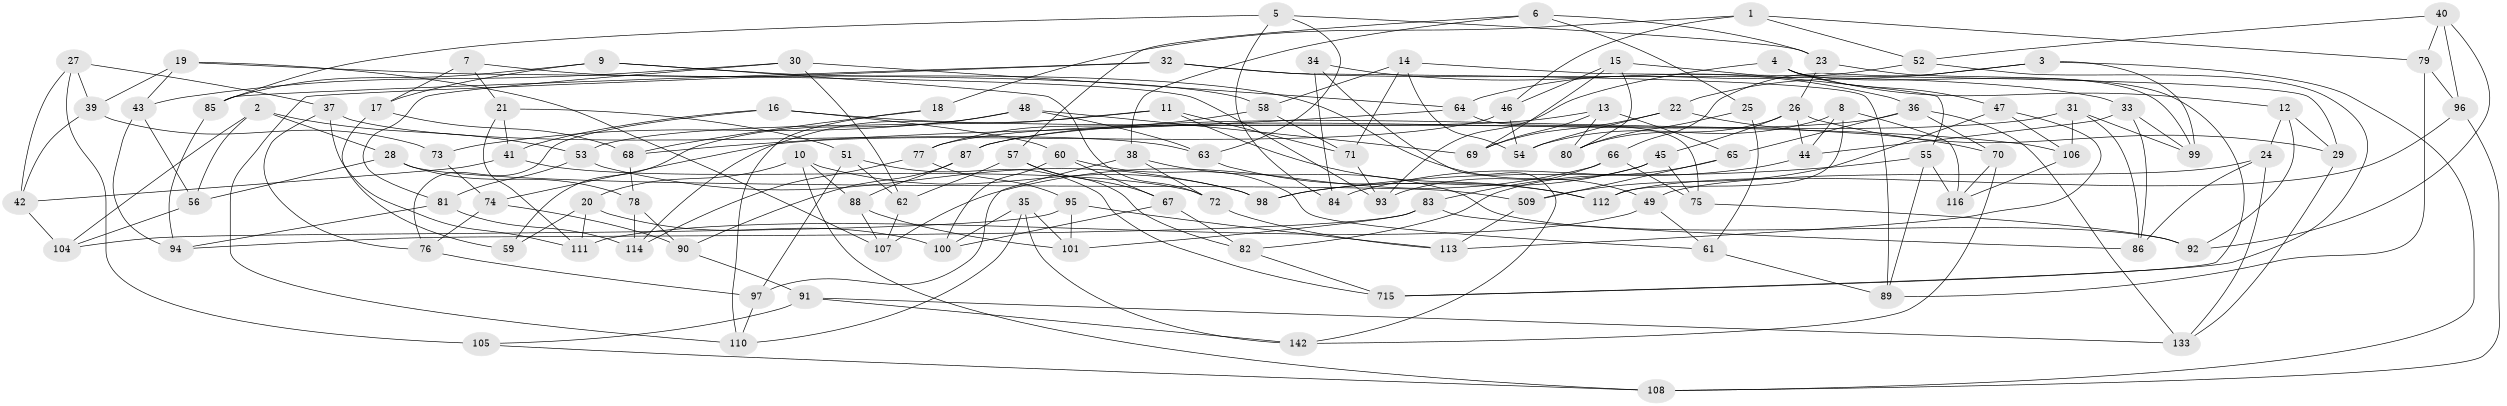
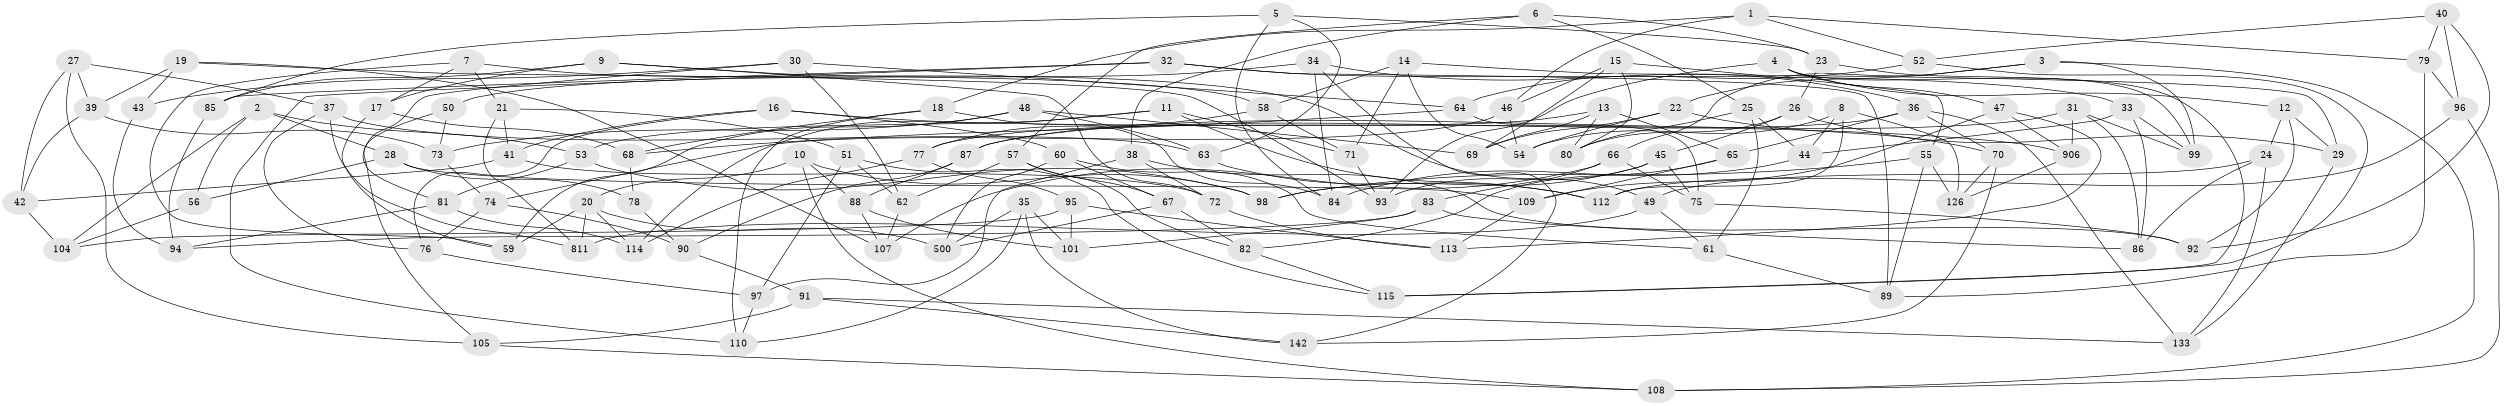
node "50": added
edge "26" -- "44": now "25" -- "44"
edge "18" -- "84": added
edge "43" -- "56": removed
node "106": label "106" -> "906"
edge "7" -- "59": added
node "509": label "509" -> "109"
node "116": label "116" -> "126"
edge "78" -- "114": now "20" -- "114"
node "111": label "111" -> "811"
node "100": label "100" -> "500"
node "715": label "715" -> "115"
